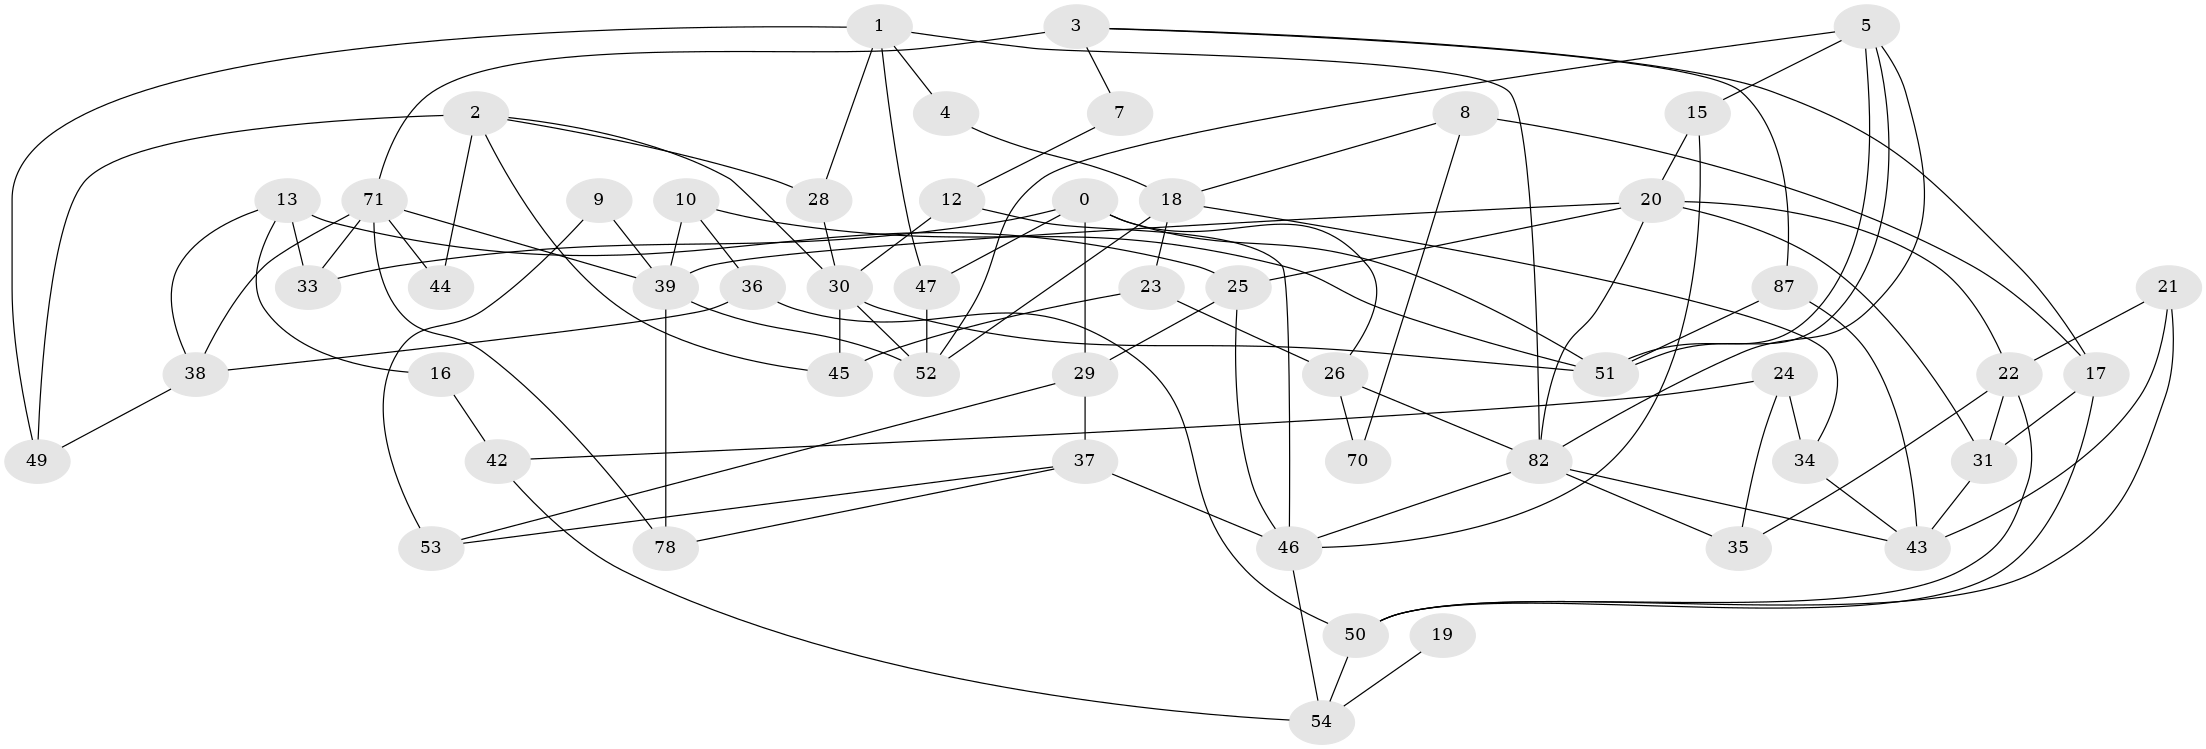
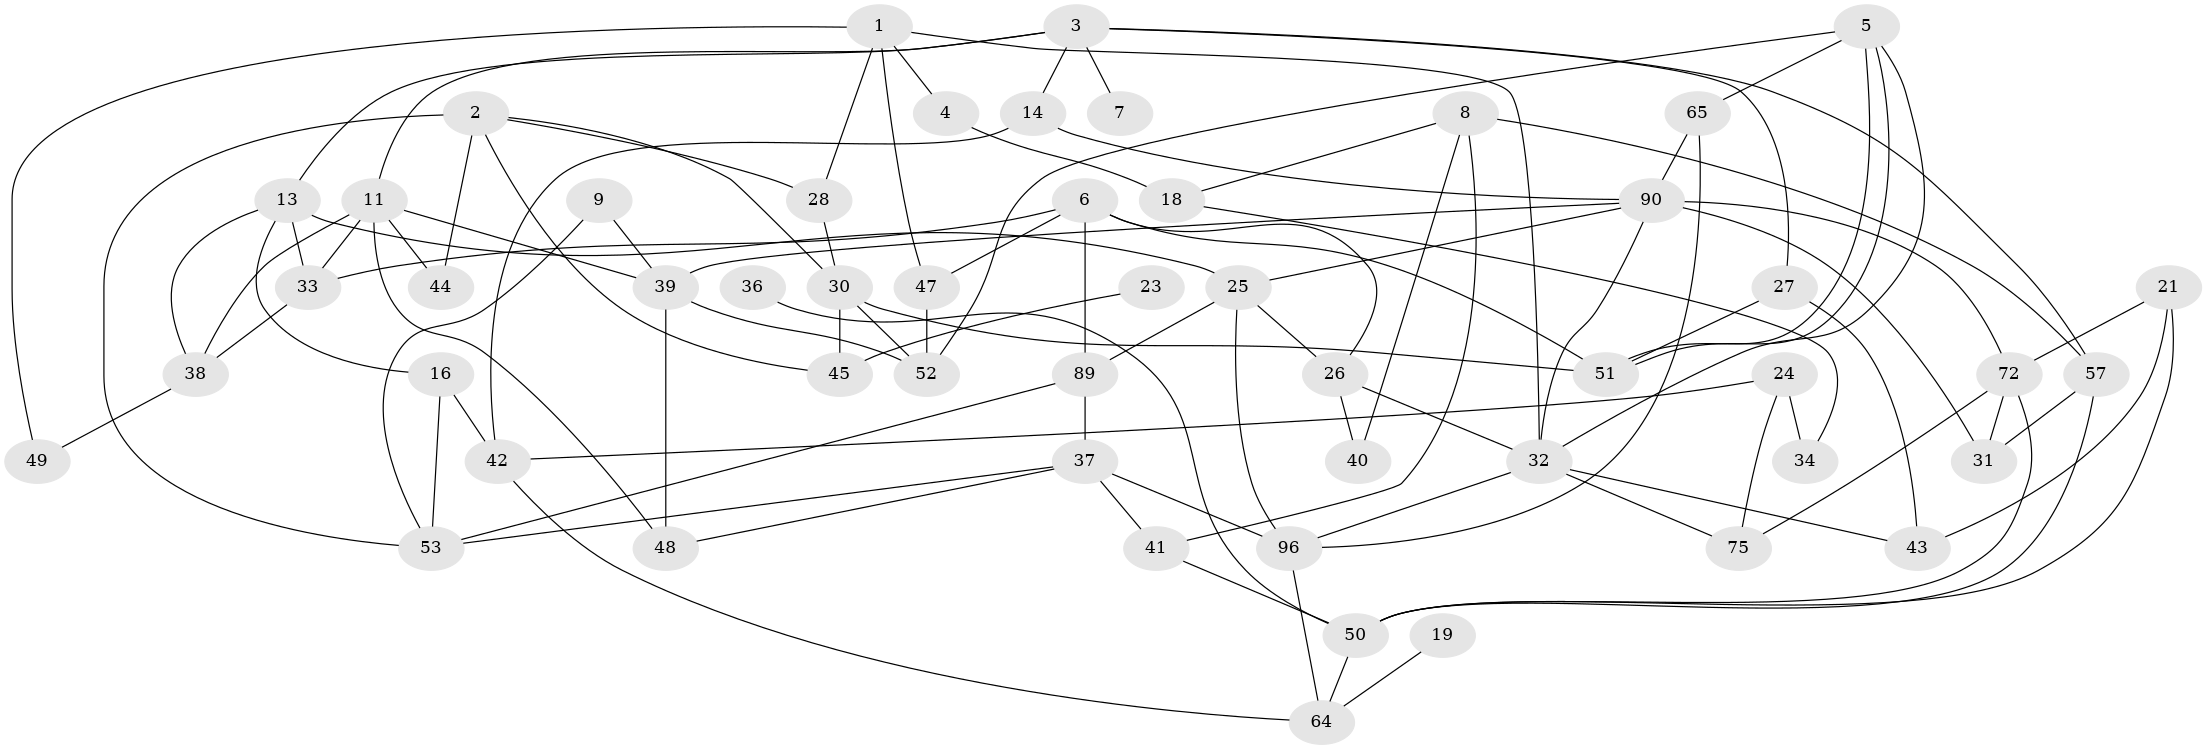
edge "3" -- "13": added
node "14": added
node "15": label "15" -> "65"
edge "2" -- "49": now "2" -- "53"
node "71": label "71" -> "11"
node "10": removed
node "12": removed
node "0": label "0" -> "6"
node "20": label "20" -> "90"
edge "18" -- "23": removed
edge "18" -- "52": removed
node "87": label "87" -> "27"
edge "23" -- "26": now "25" -- "26"
edge "36" -- "38": now "33" -- "38"
node "29": label "29" -> "89"
node "22": label "22" -> "72"
node "17": label "17" -> "57"
edge "16" -- "53": added
node "70": label "70" -> "40"
node "82": label "82" -> "32"
edge "34" -- "43": removed
edge "31" -- "43": removed
node "78": label "78" -> "48"
node "41": added
node "46": label "46" -> "96"
node "35": label "35" -> "75"
node "54": label "54" -> "64"
